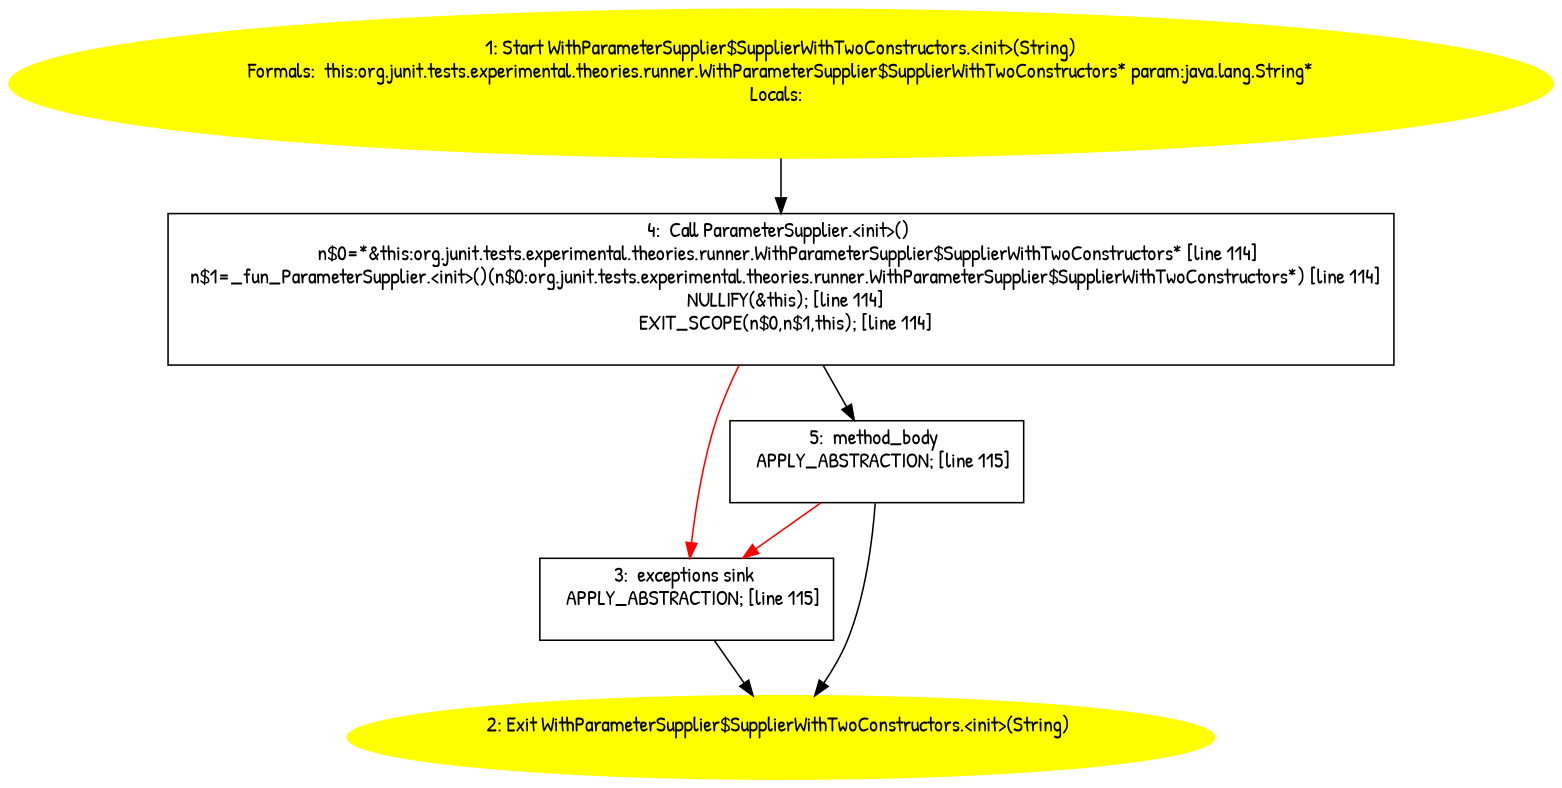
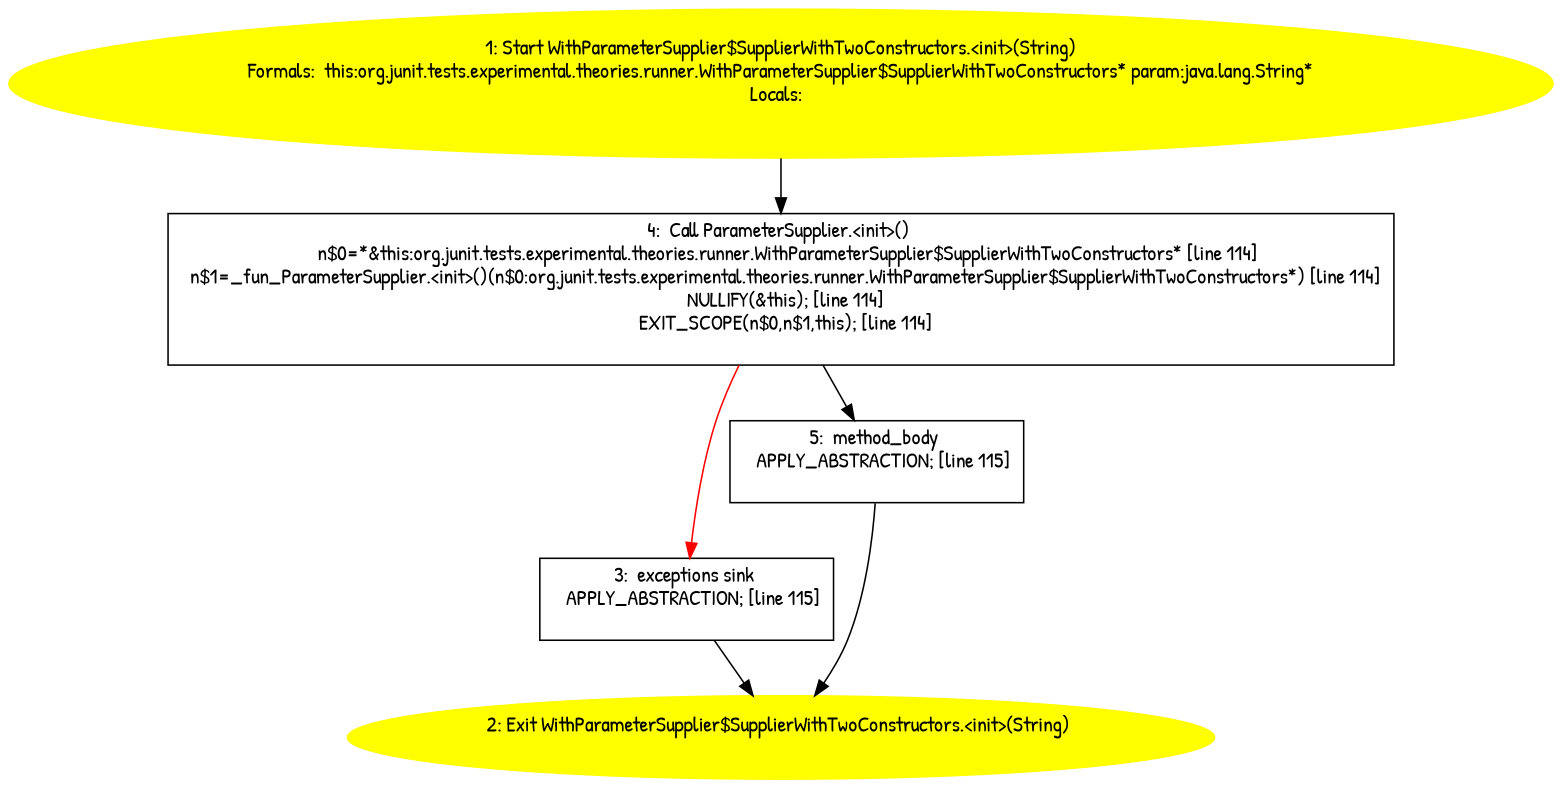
edge "5:  method_body APPLY_ABSTRACTION; [line 115]" -> "3:  exceptions sink APPLY_ABSTRACTION; [line 115]": removed
